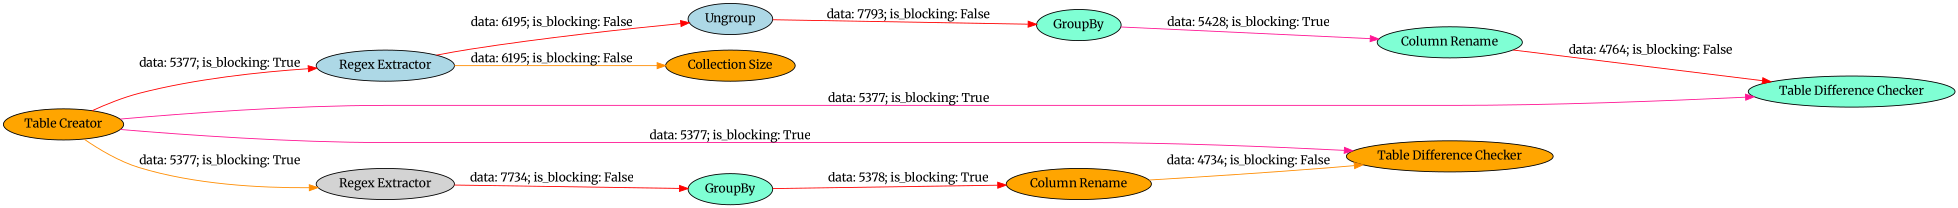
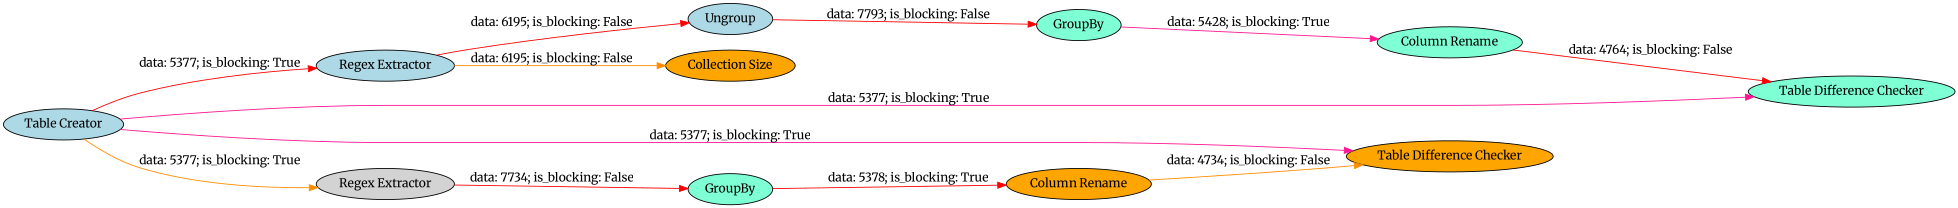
node "Table Creator": fillcolor orange -> lightblue
